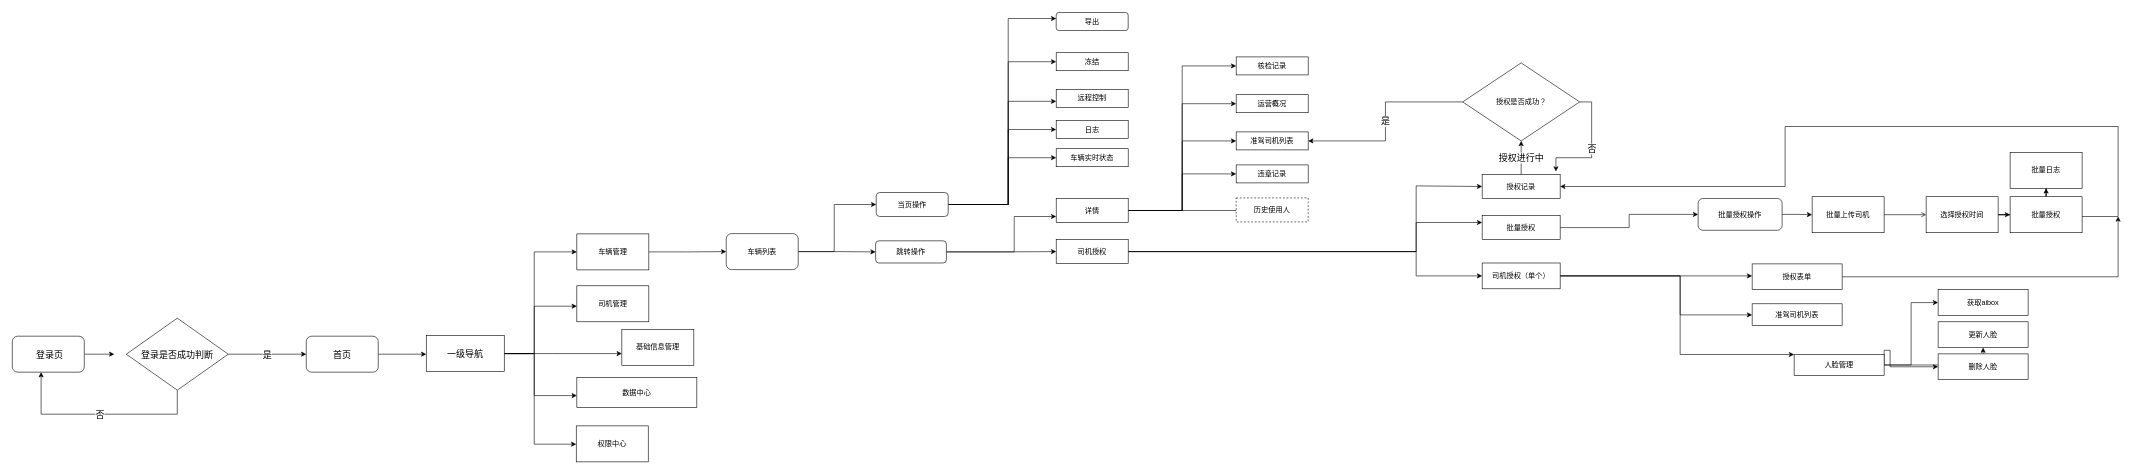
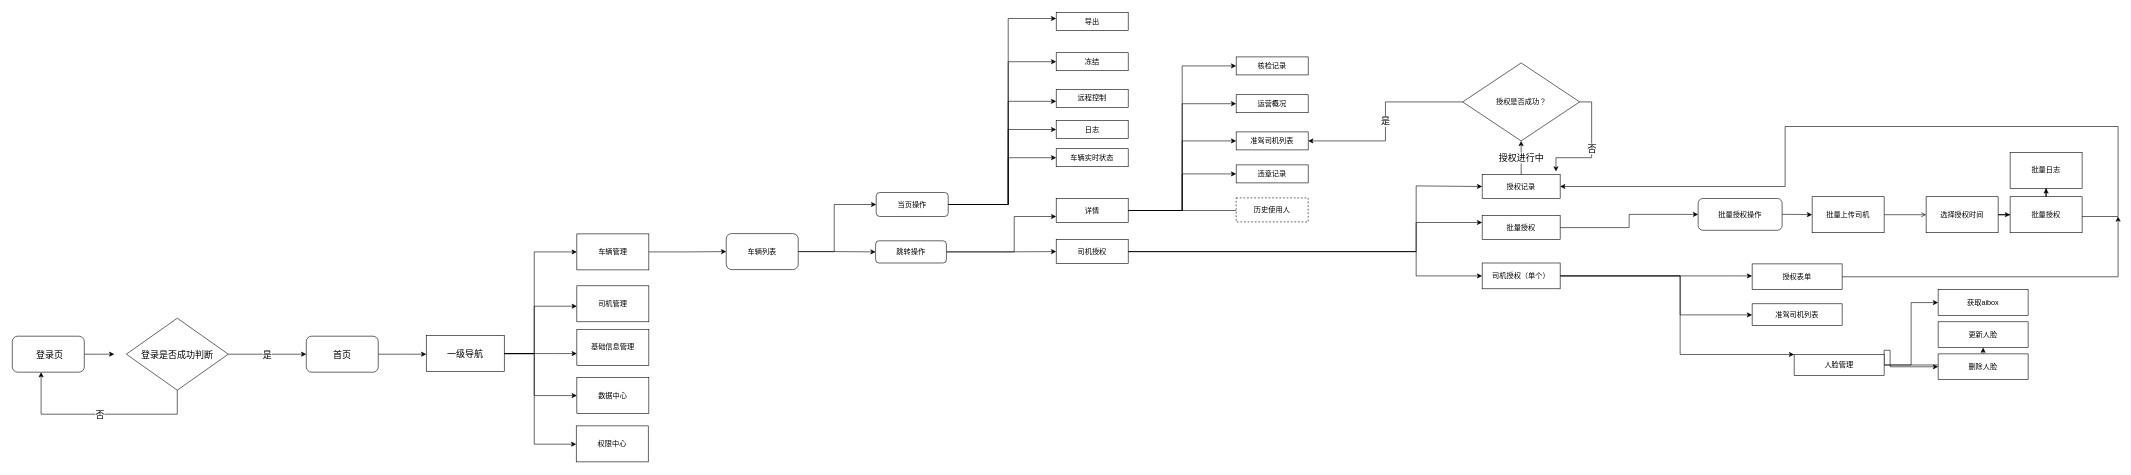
node "导出": shape rounded rectangle -> rectangle
node "基础信息管理": moved (658, 347) -> (613, 347)
node "数据中心": size 120x30 -> 72x36
